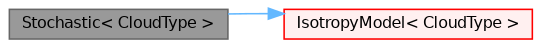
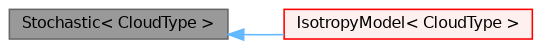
edge "Stochastic< CloudType >" -> "IsotropyModel< CloudType >": reversed
